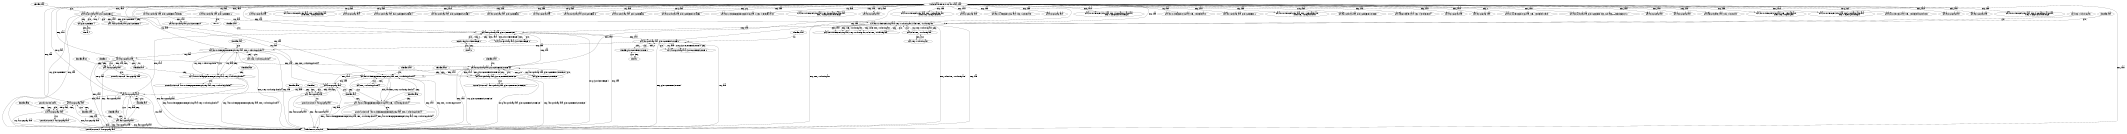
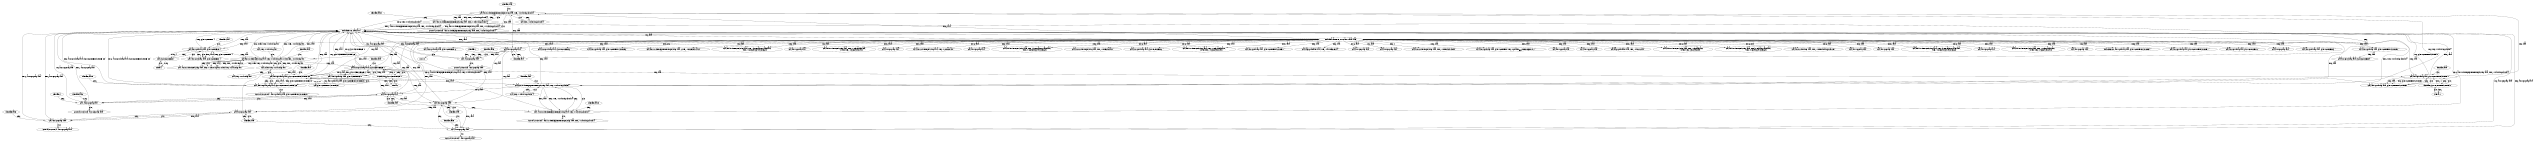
node "(Call,asn1_push_tag(data, ASN1_CONTEXT_SIMPLE(4)))": label "(Call,asn1_push_tag(data, ASN1_CONTEXT_SIMPLE(4)))" -> "(MethodReturn,asn1_push_tag(data, ASN1_CONTEXT_SIMPLE(4)))"
node "(Call,!asn1_push_tag(data, ASN1_CONTEXT_SIMPLE(ctx)))": label "(Call,!asn1_push_tag(data, ASN1_CONTEXT_SIMPLE(ctx)))" -> "(Call,!asn1_equality_tag(data, ASN1_CONTEXT_SIMPLE(ctx)))"
node "(ControlStructure,break;)": removed
edge "(MethodParameterIn,struct asn1_data *data)" -> "(MethodReturn,static bool)": reversed
